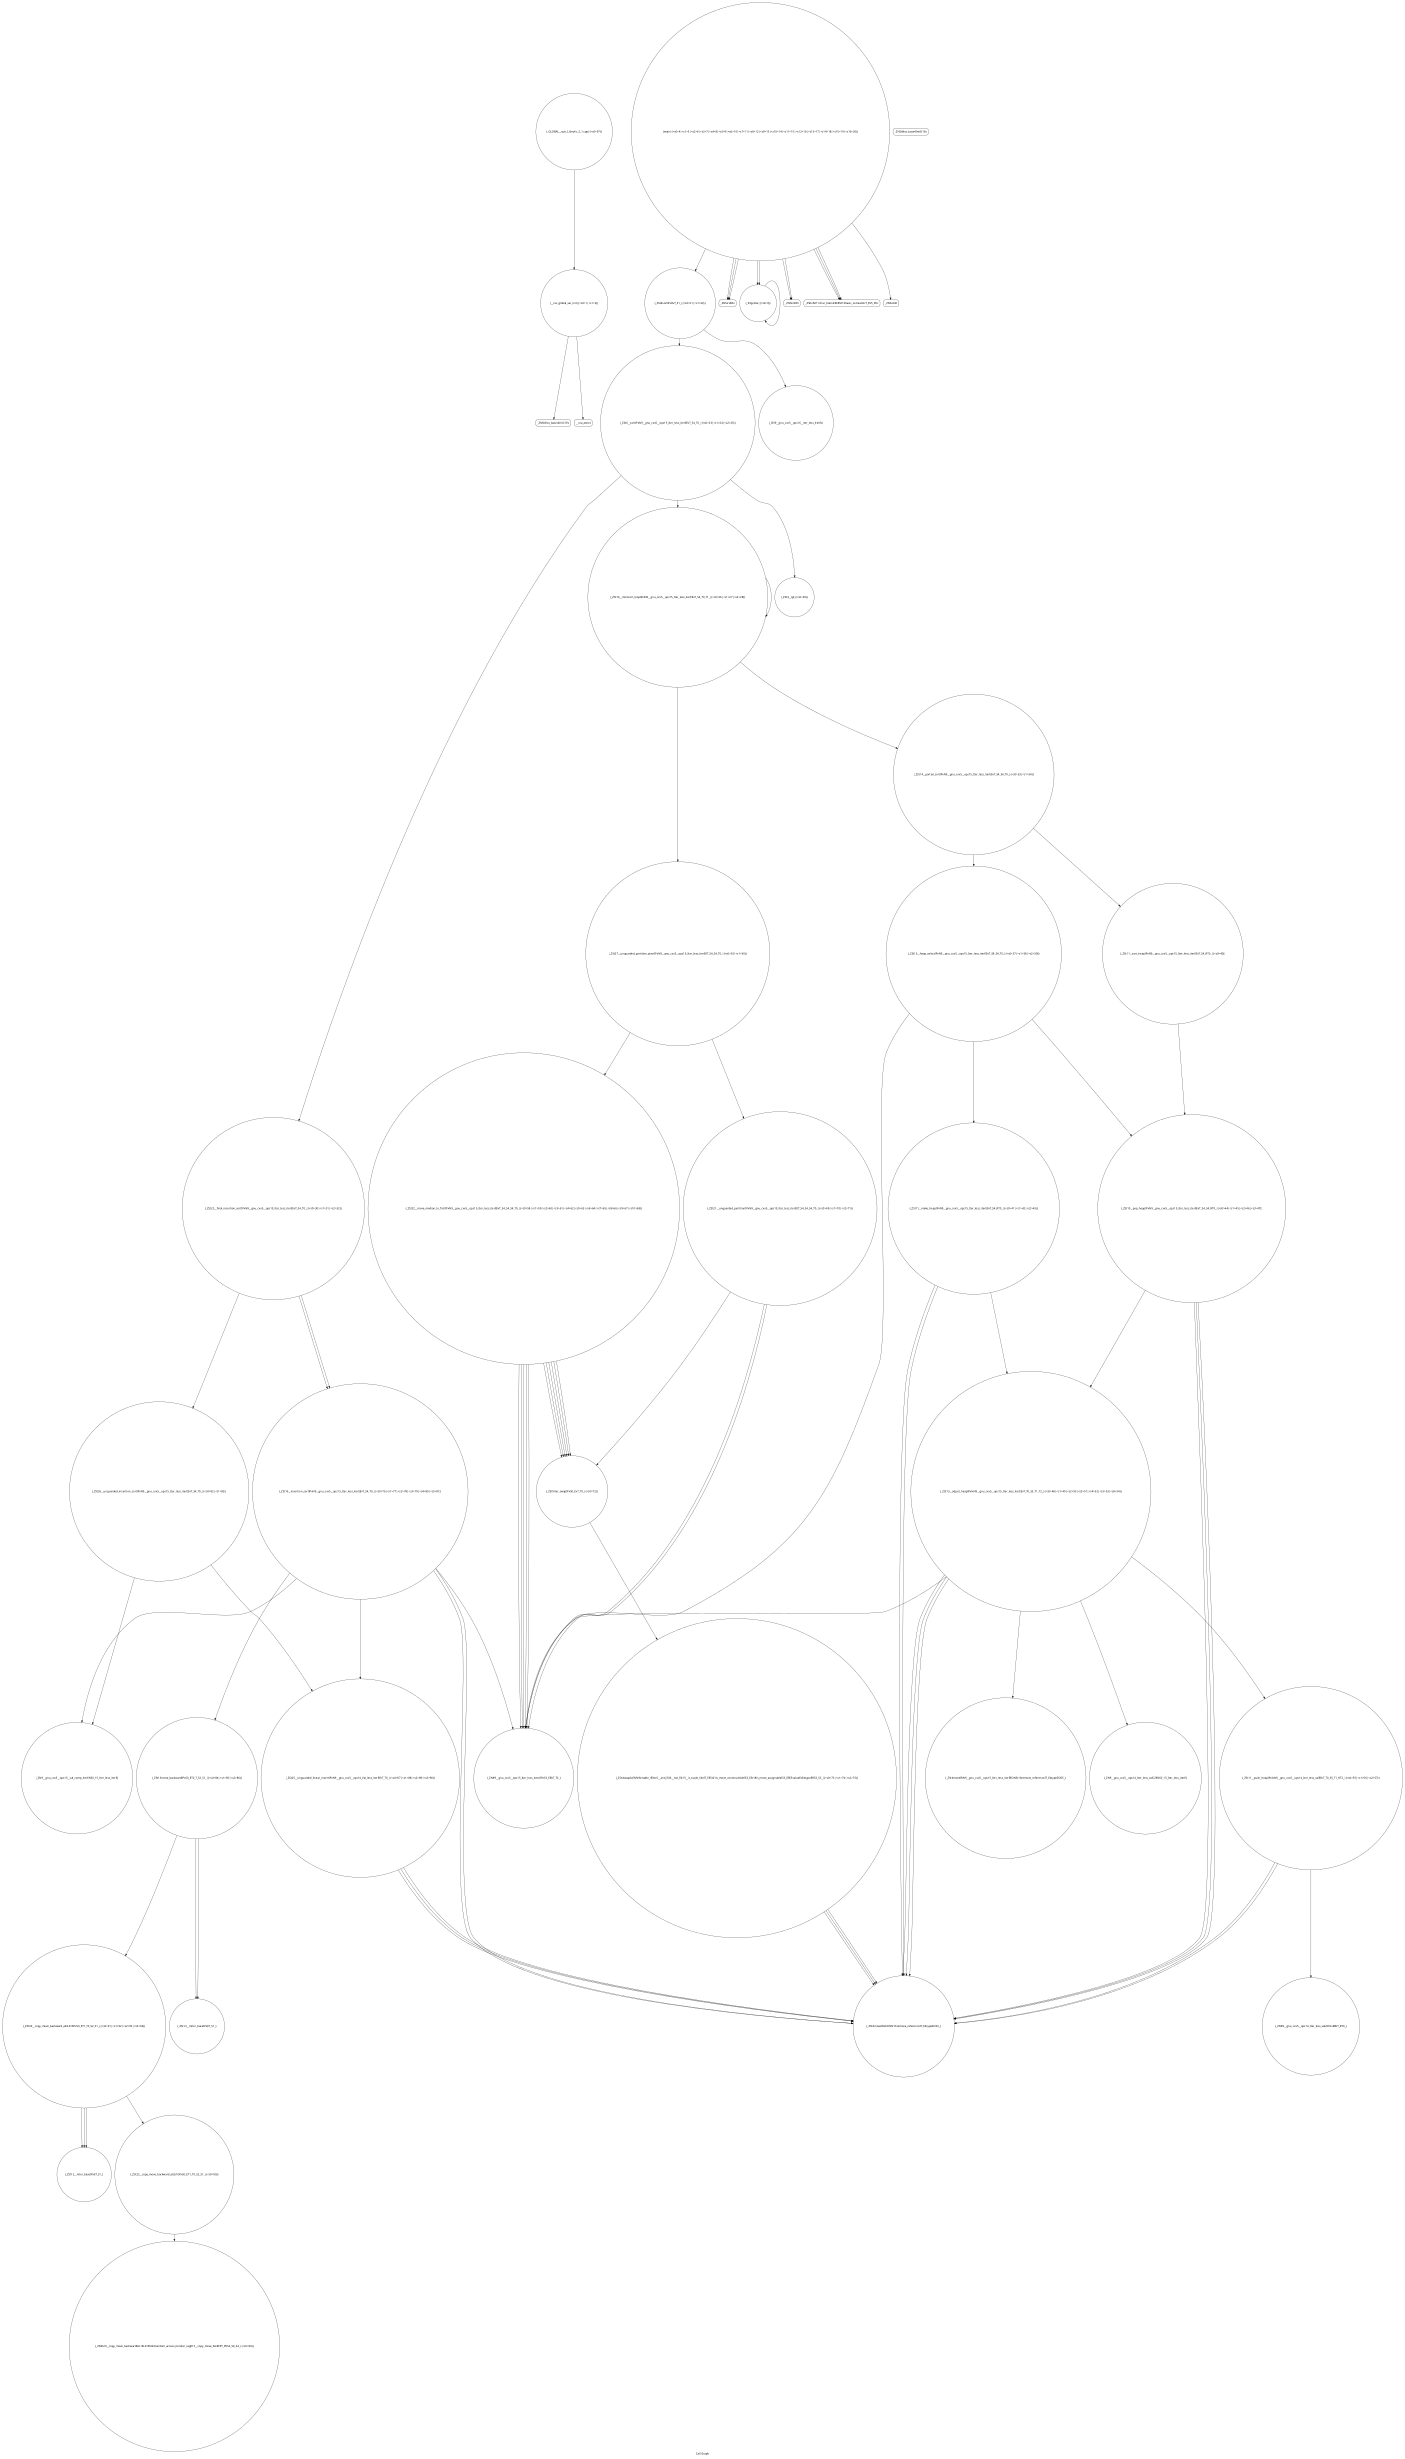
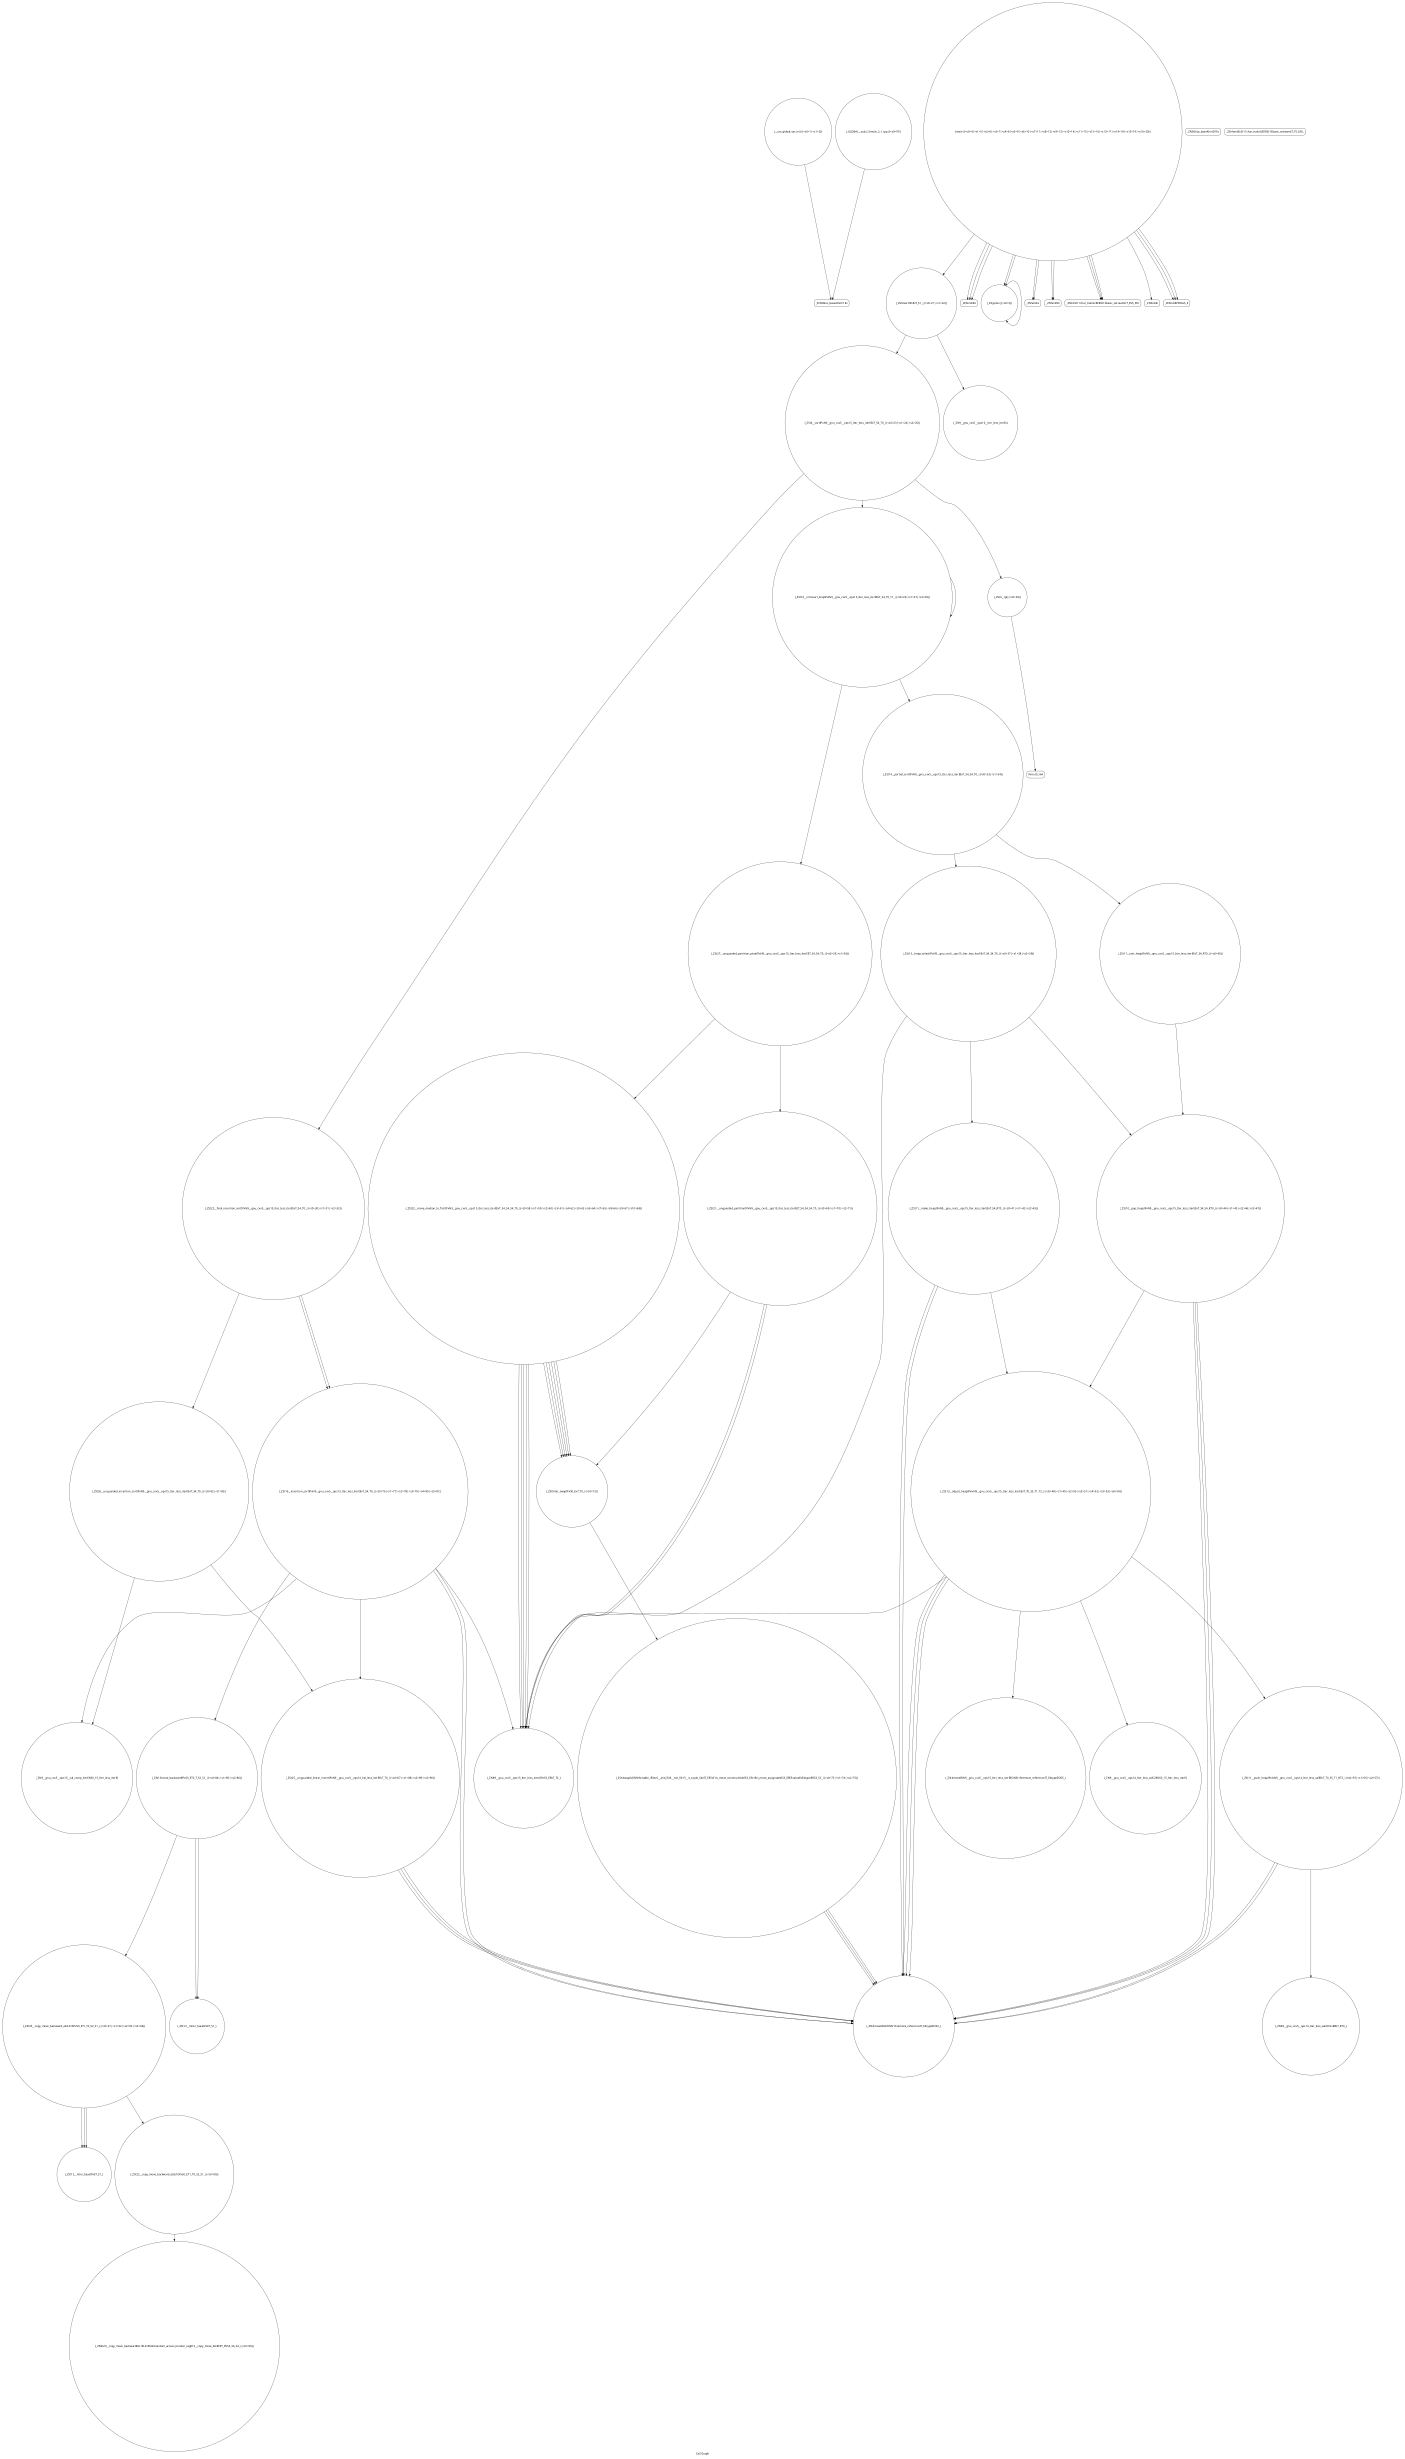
node "_ZSt4endlIcSt11char_traitsIcEERSt13basic_ostreamIT_T0_ES6_": added
edge "{_GLOBAL__sub_I_Smylic_2_1.cpp|{<s0>97}}" -> "{__cxx_global_var_init|{<s0>1|<s1>2}}": now "{_GLOBAL__sub_I_Smylic_2_1.cpp|{<s0>97}}" -> "_ZNSt8ios_base4InitC1Ev"
node "_ZNSolsEx": added
node "_ZNSolsEPFRSoS_E": added
node "__cxa_atexit": removed
node "llvm.ctlz.i64": added
